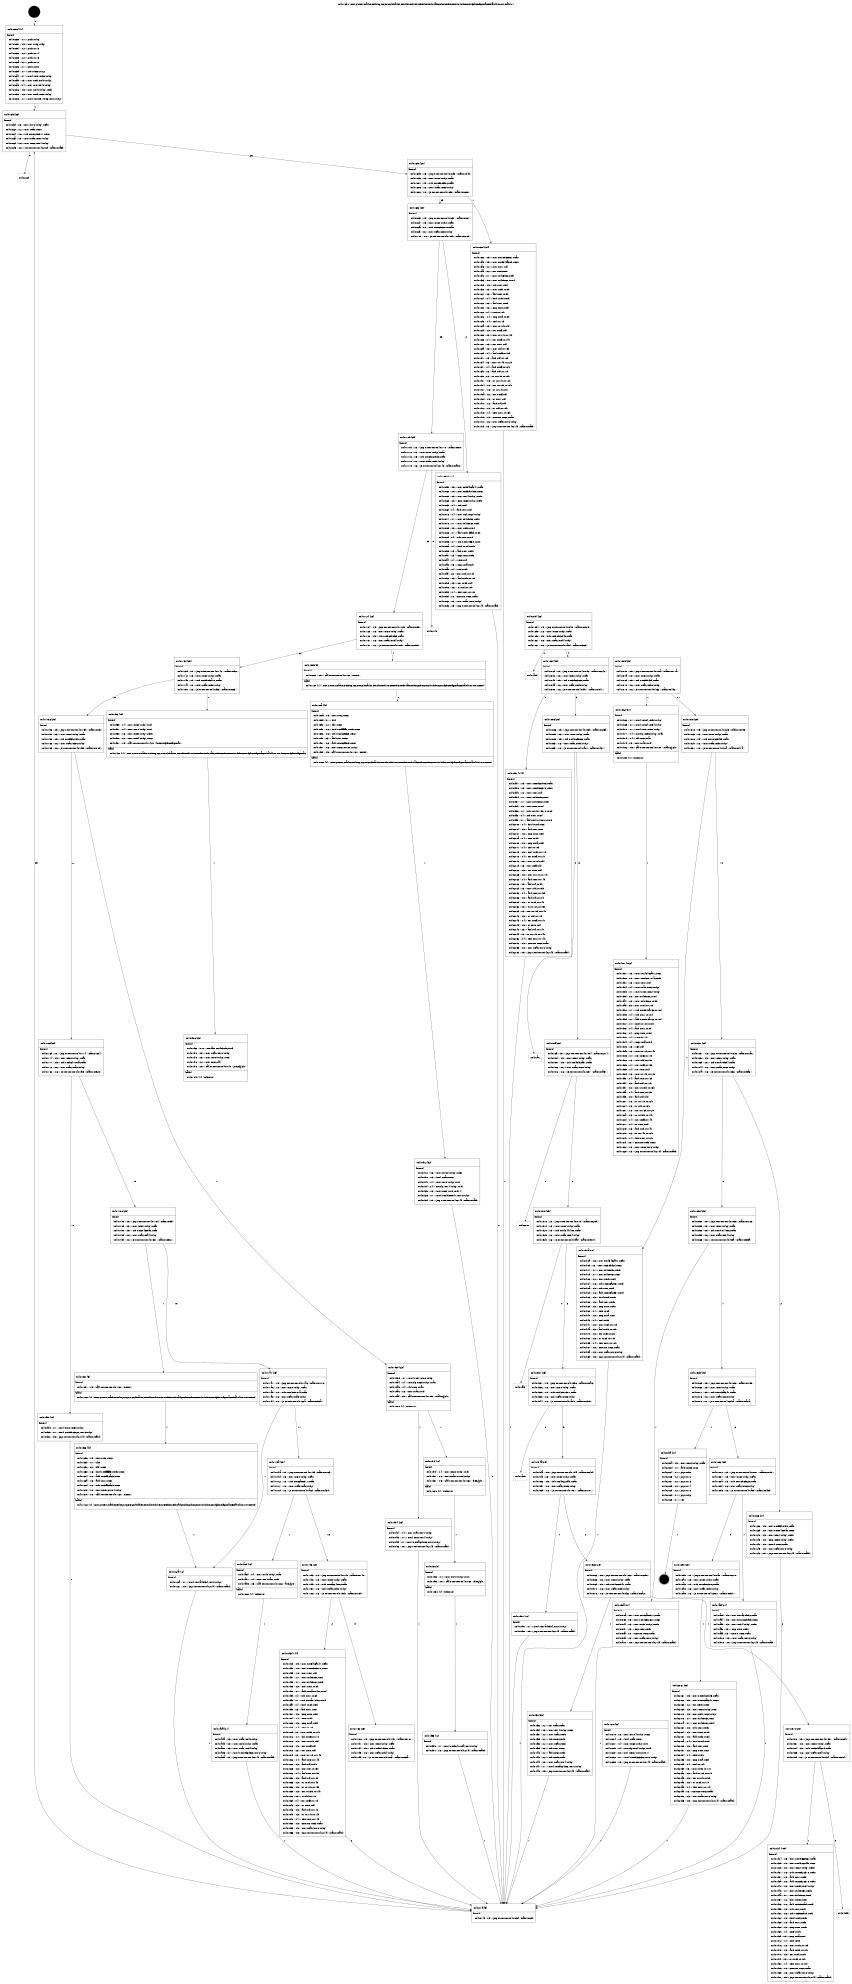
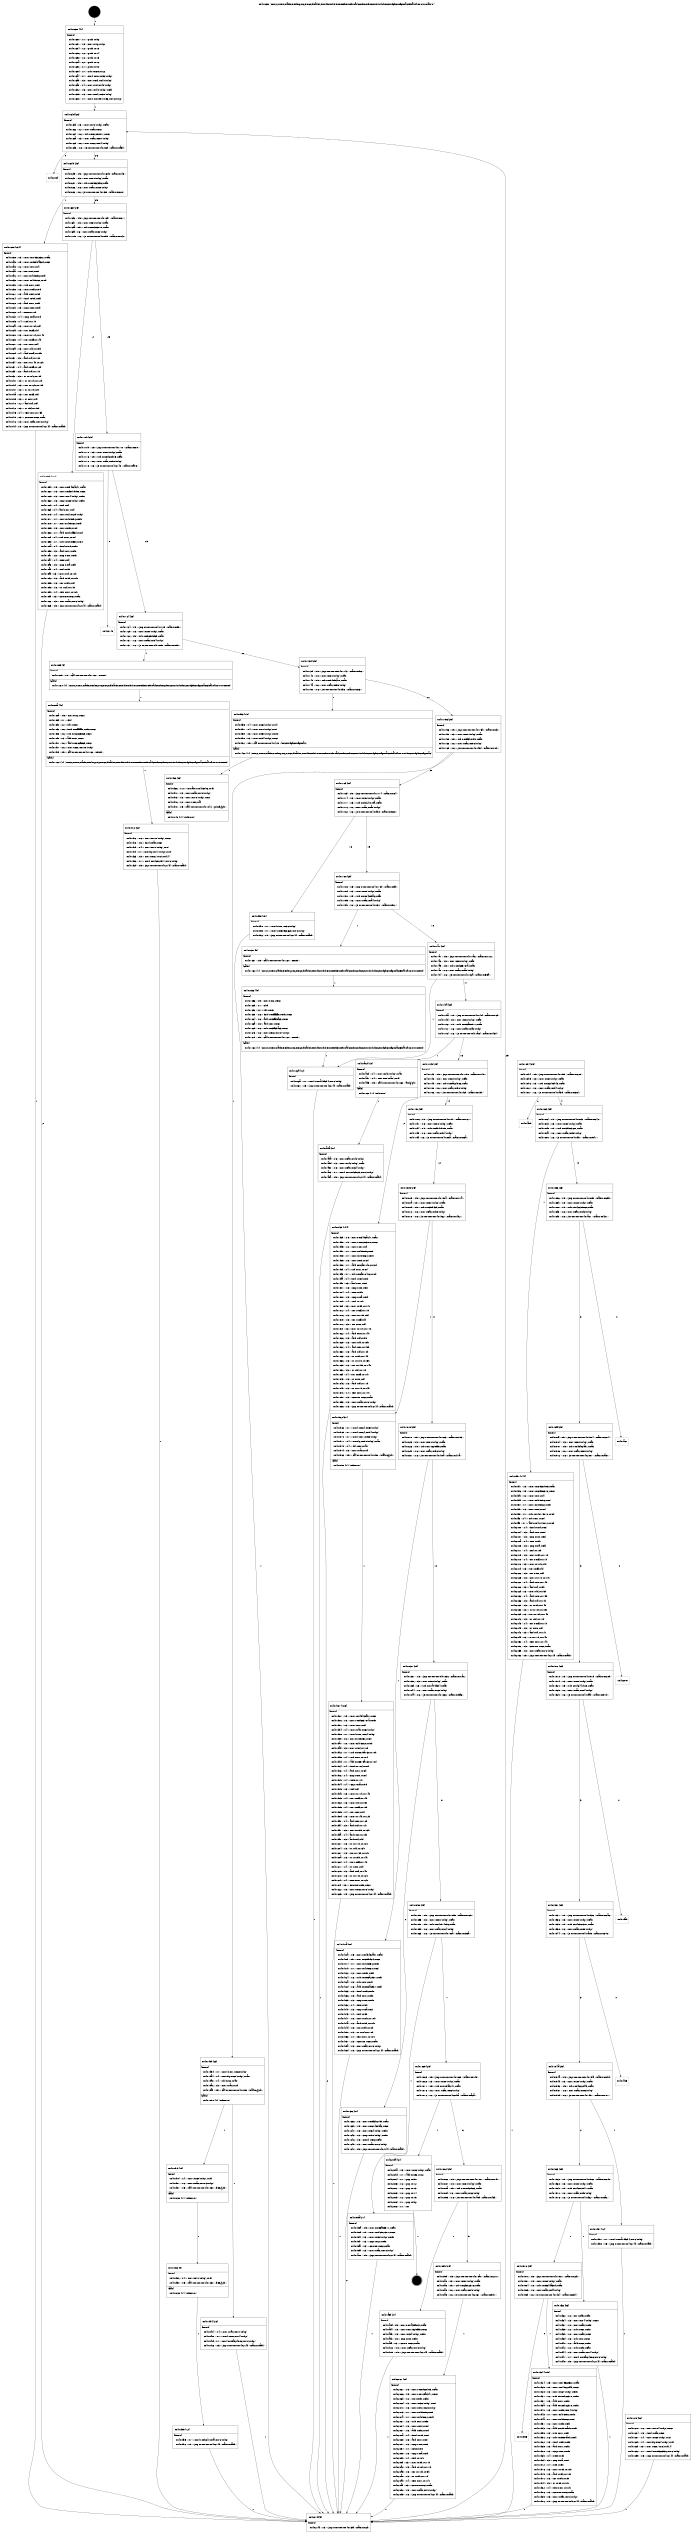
edge "0x4017ec [25]" -> "0x401805 [25]": added, label "12"
edge "0x401b87 [163]" -> "0x40214f [5]": added, label "1"
edge "0x401d24 [109]" -> "0x40214f [5]": added, label "1"
